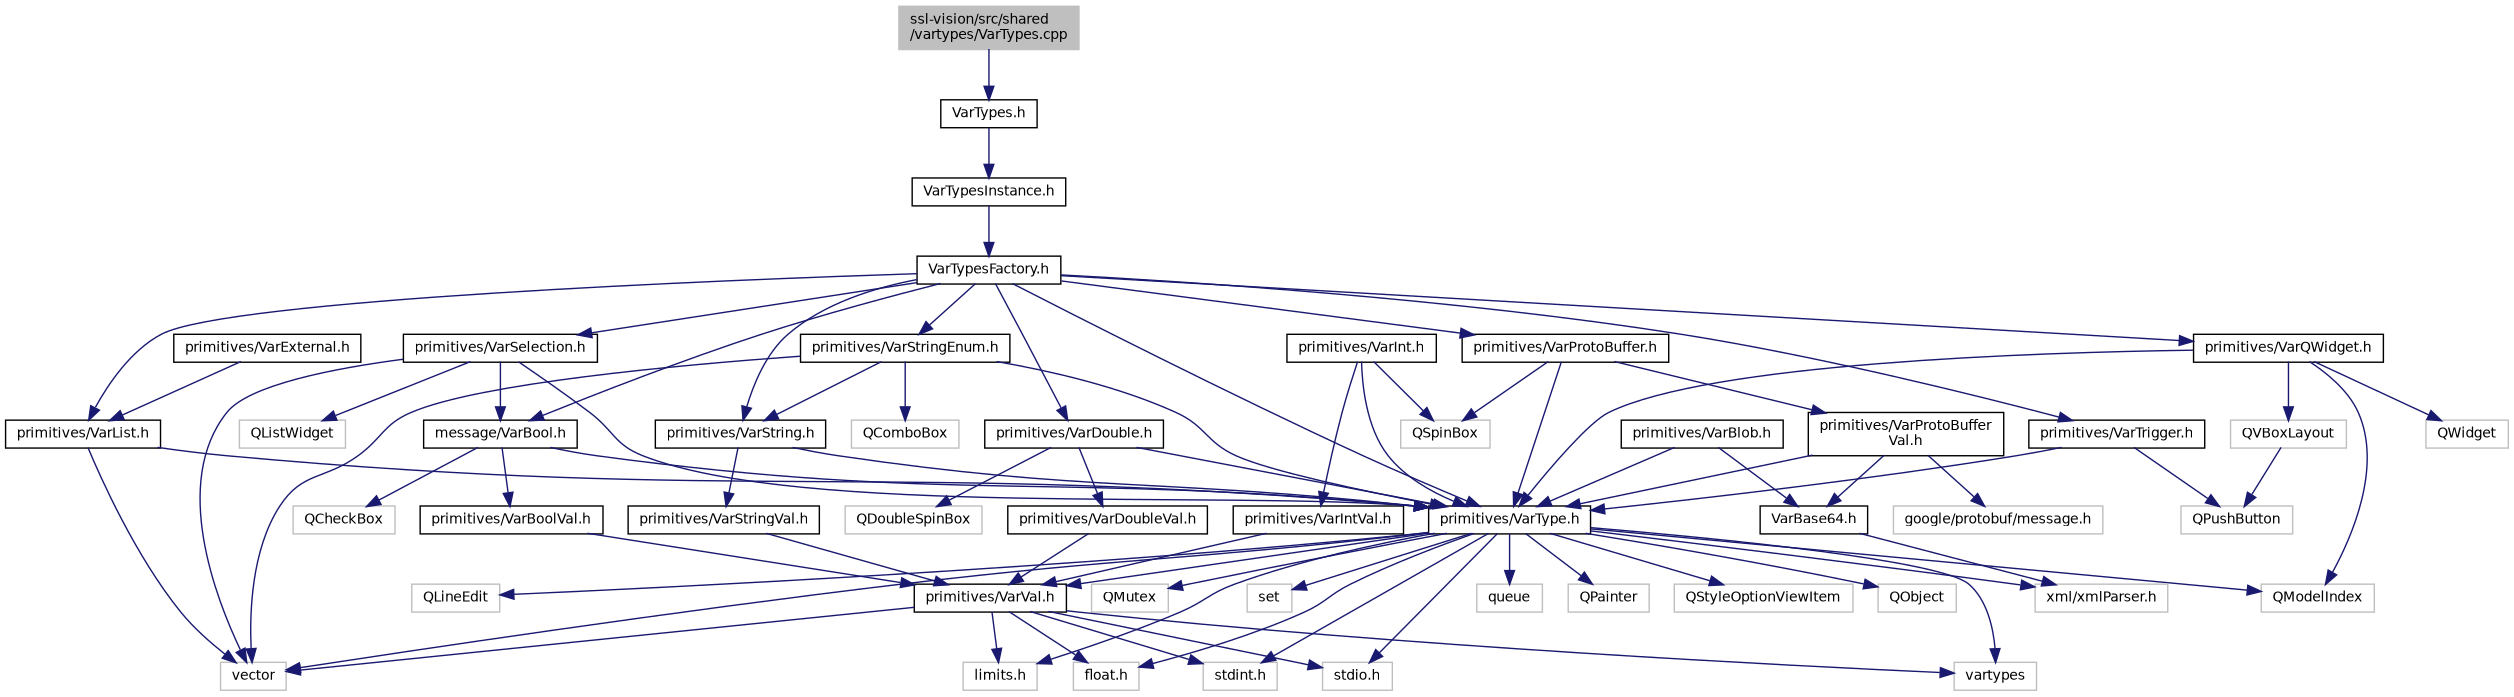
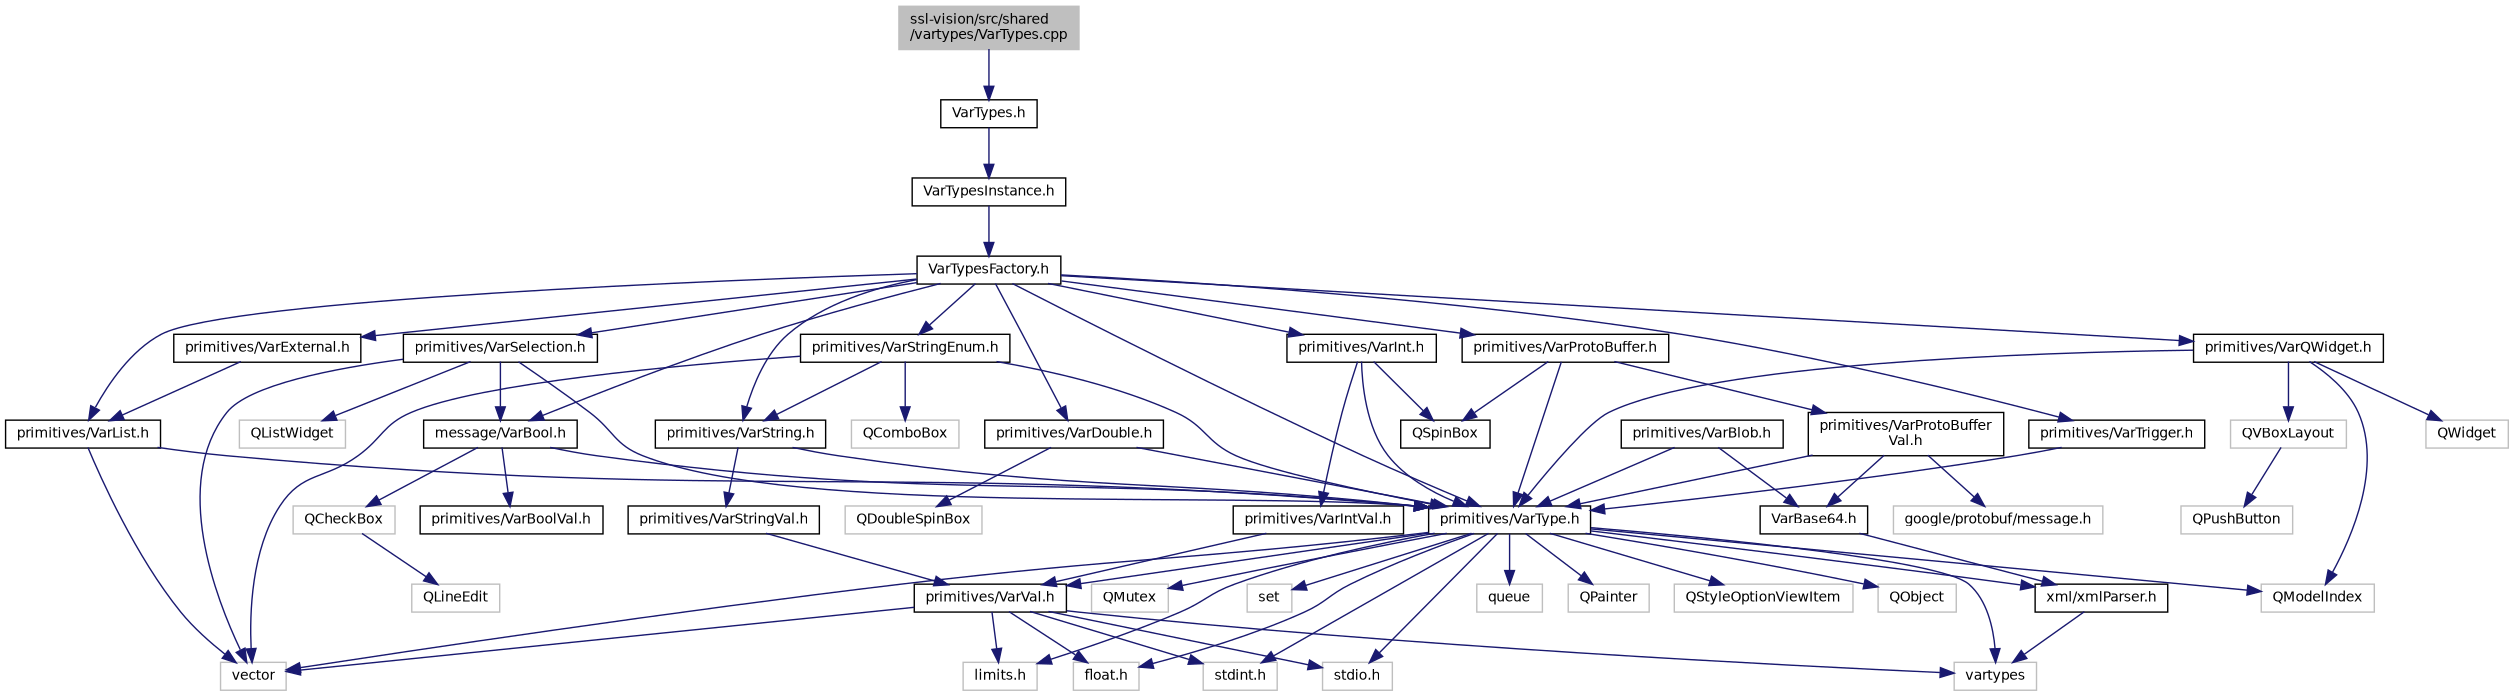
edge "VarTypesFactory.h" -> "primitives/VarExternal.h": added
edge "VarTypesFactory.h" -> "primitives/VarInt.h": added
node "QSpinBox": color grey75 -> black
edge "primitives/VarTrigger.h" -> "QPushButton": removed
node "primitives/VarDoubleVal.h": removed
edge "primitives/VarBoolVal.h" -> "primitives/VarVal.h": removed
edge "primitives/VarType.h" -> "QLineEdit": now "QCheckBox" -> "QLineEdit"
node "xml/xmlParser.h": color grey75 -> black
edge "xml/xmlParser.h" -> "vartypes": added
